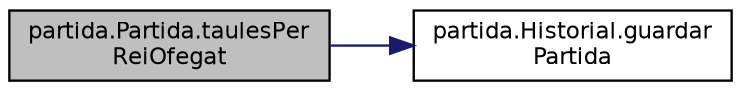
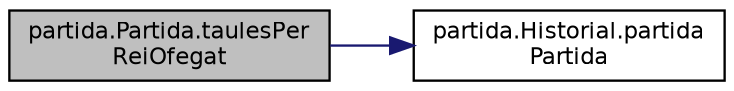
node "partida.Historial.guardar Partida": label "partida.Historial.guardar Partida" -> "partida.Historial.partida Partida"
